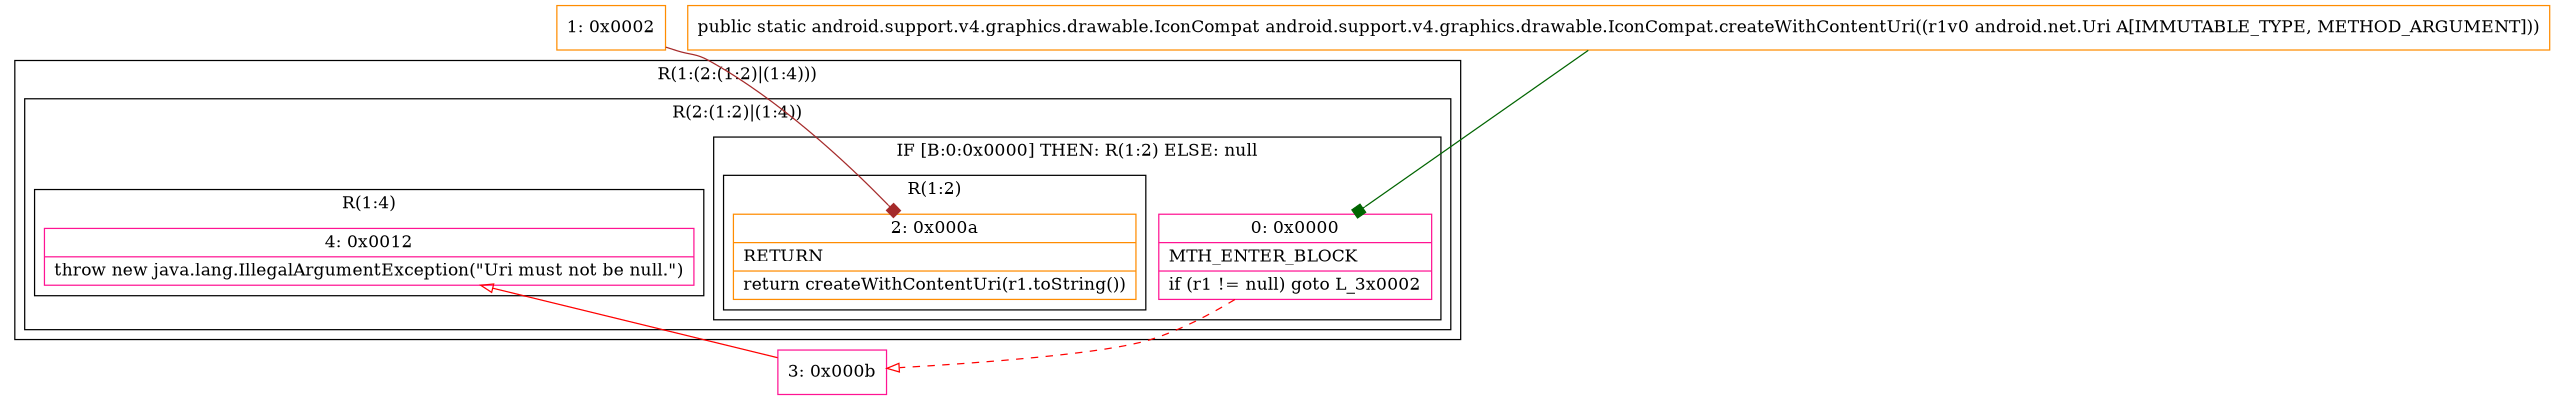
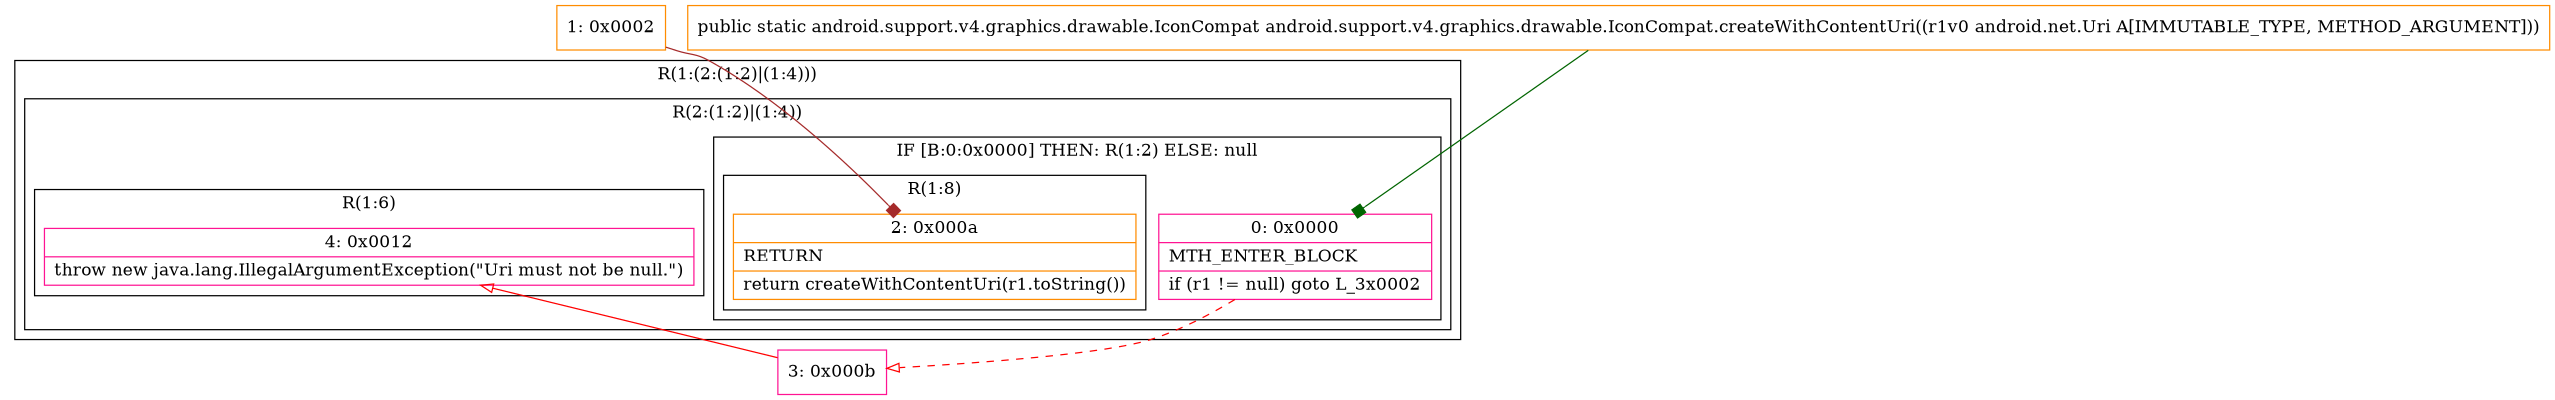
cluster "R(1:2)": label "R(1:2)" -> "R(1:8)"
cluster "R(1:4)": label "R(1:4)" -> "R(1:6)"
